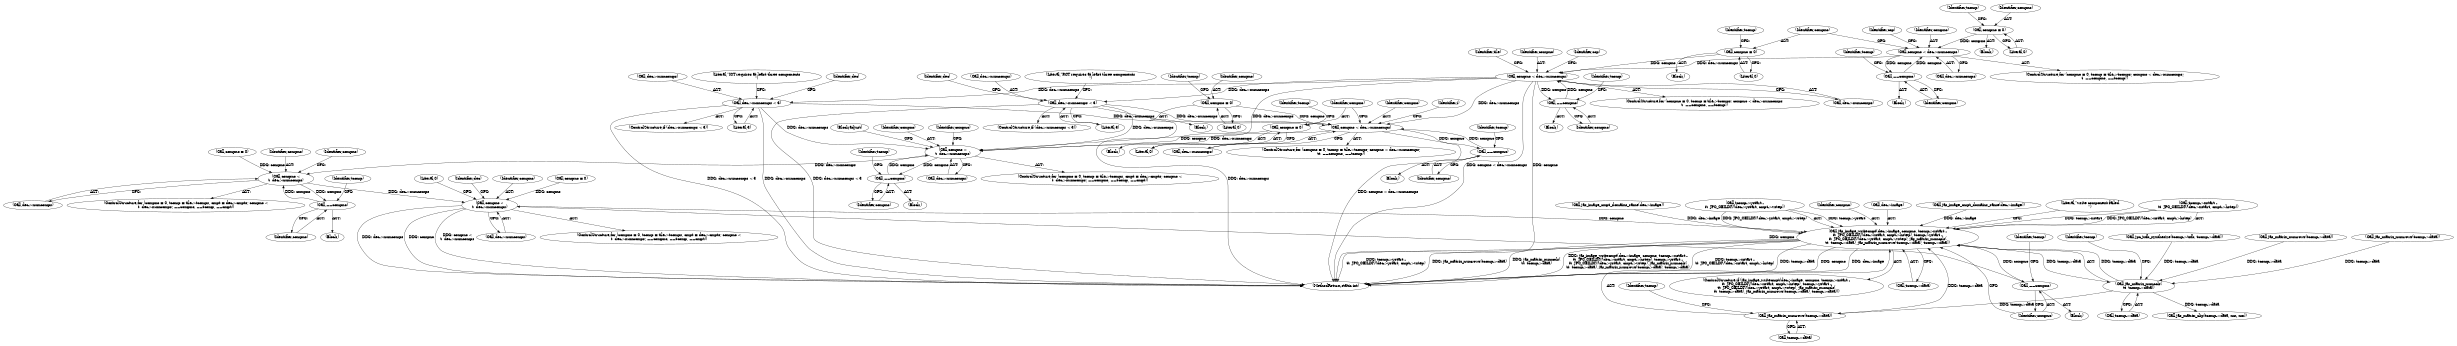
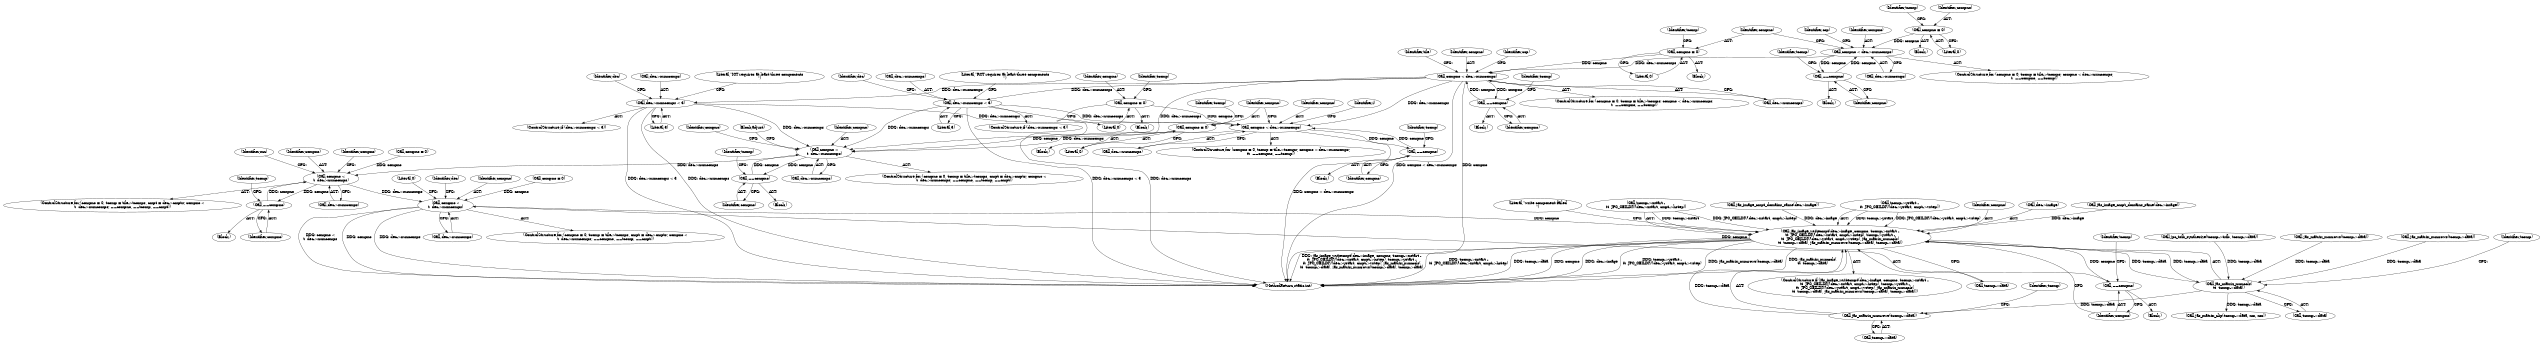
node "(Identifier,mn)": added
